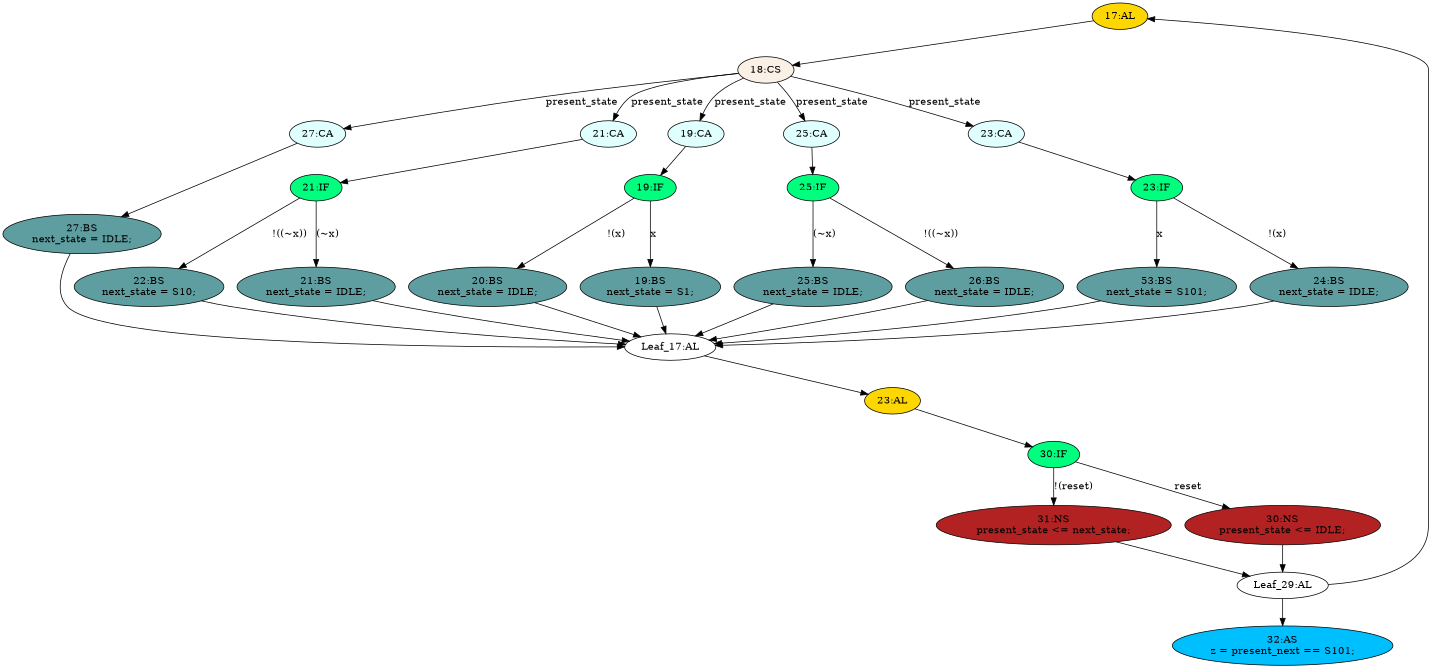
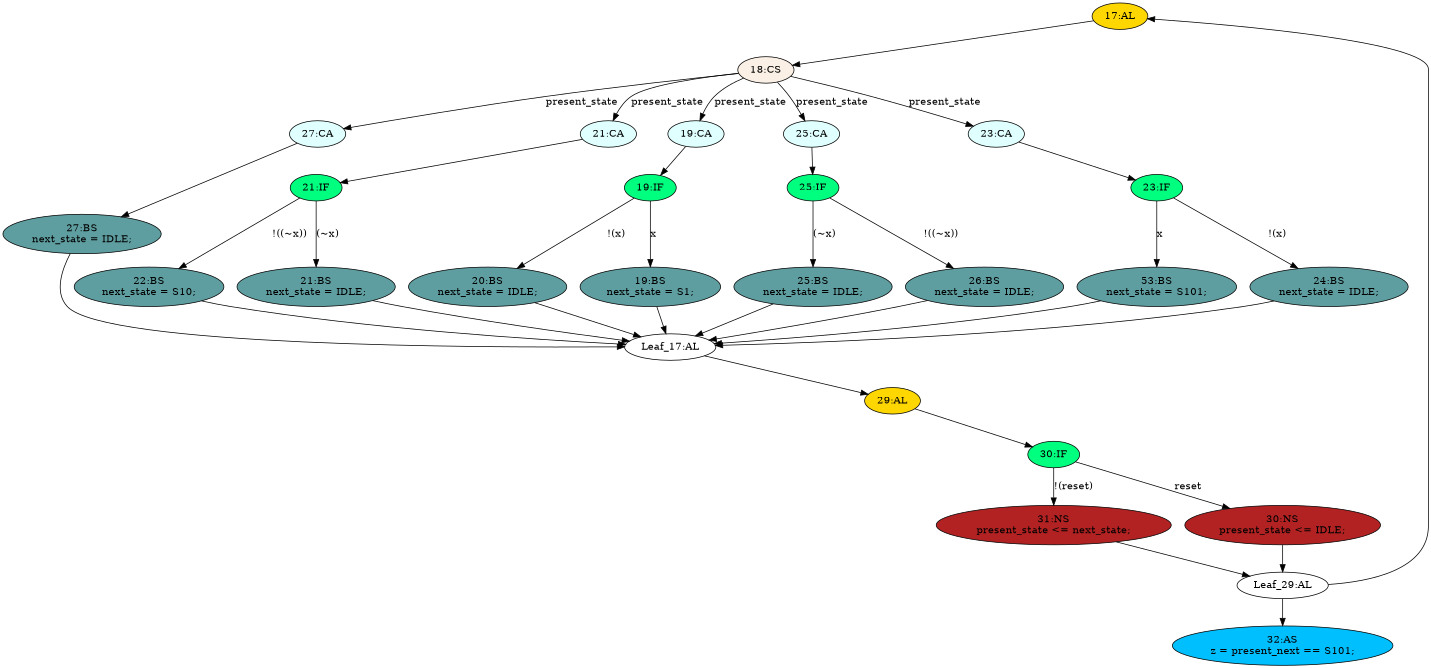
node "23:AL": label "23:AL" -> "29:AL"
